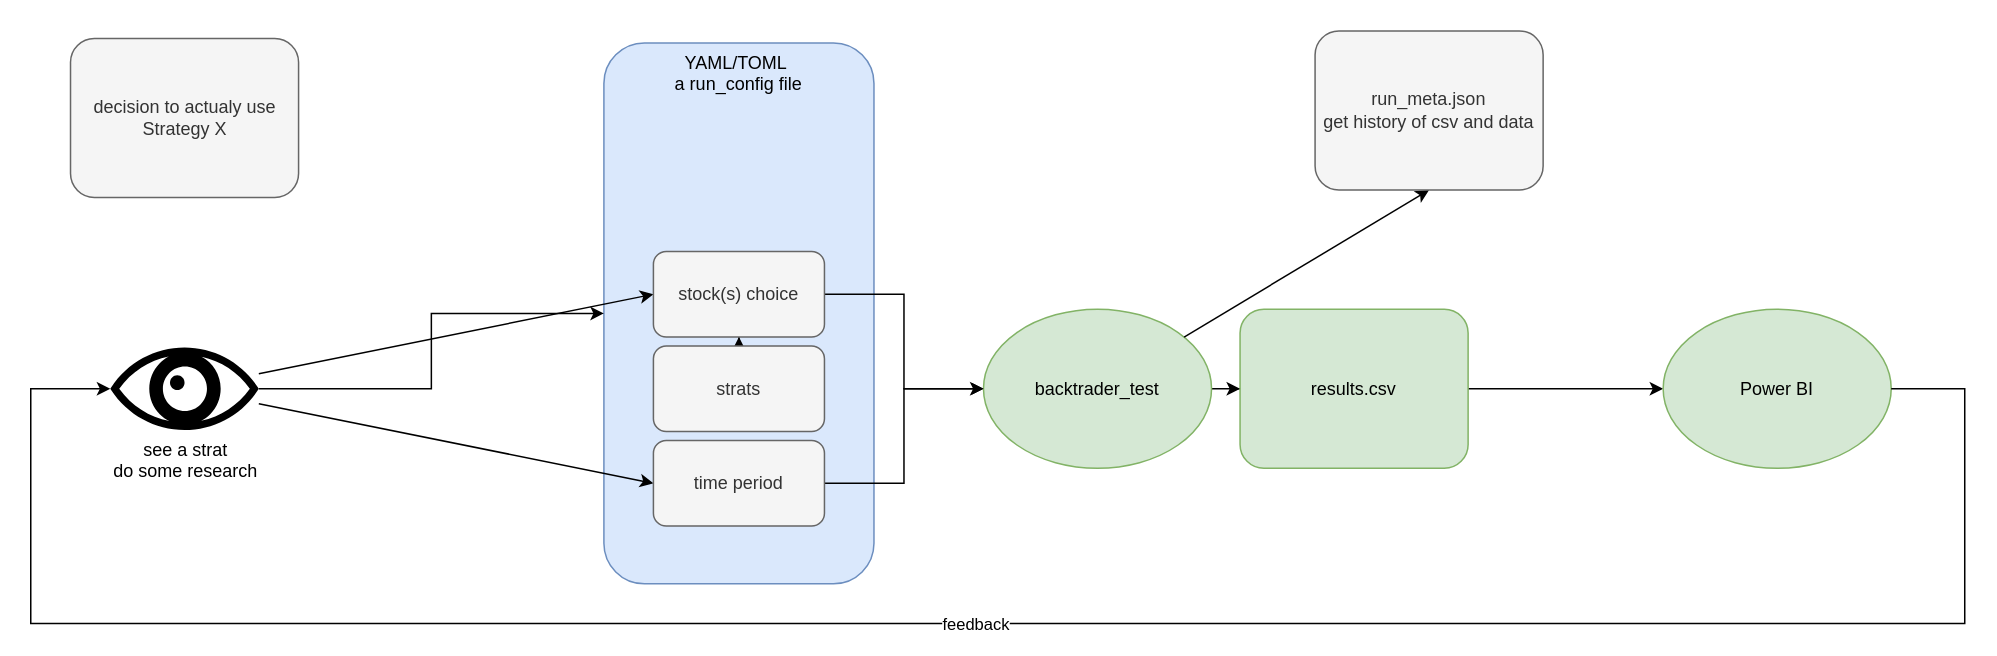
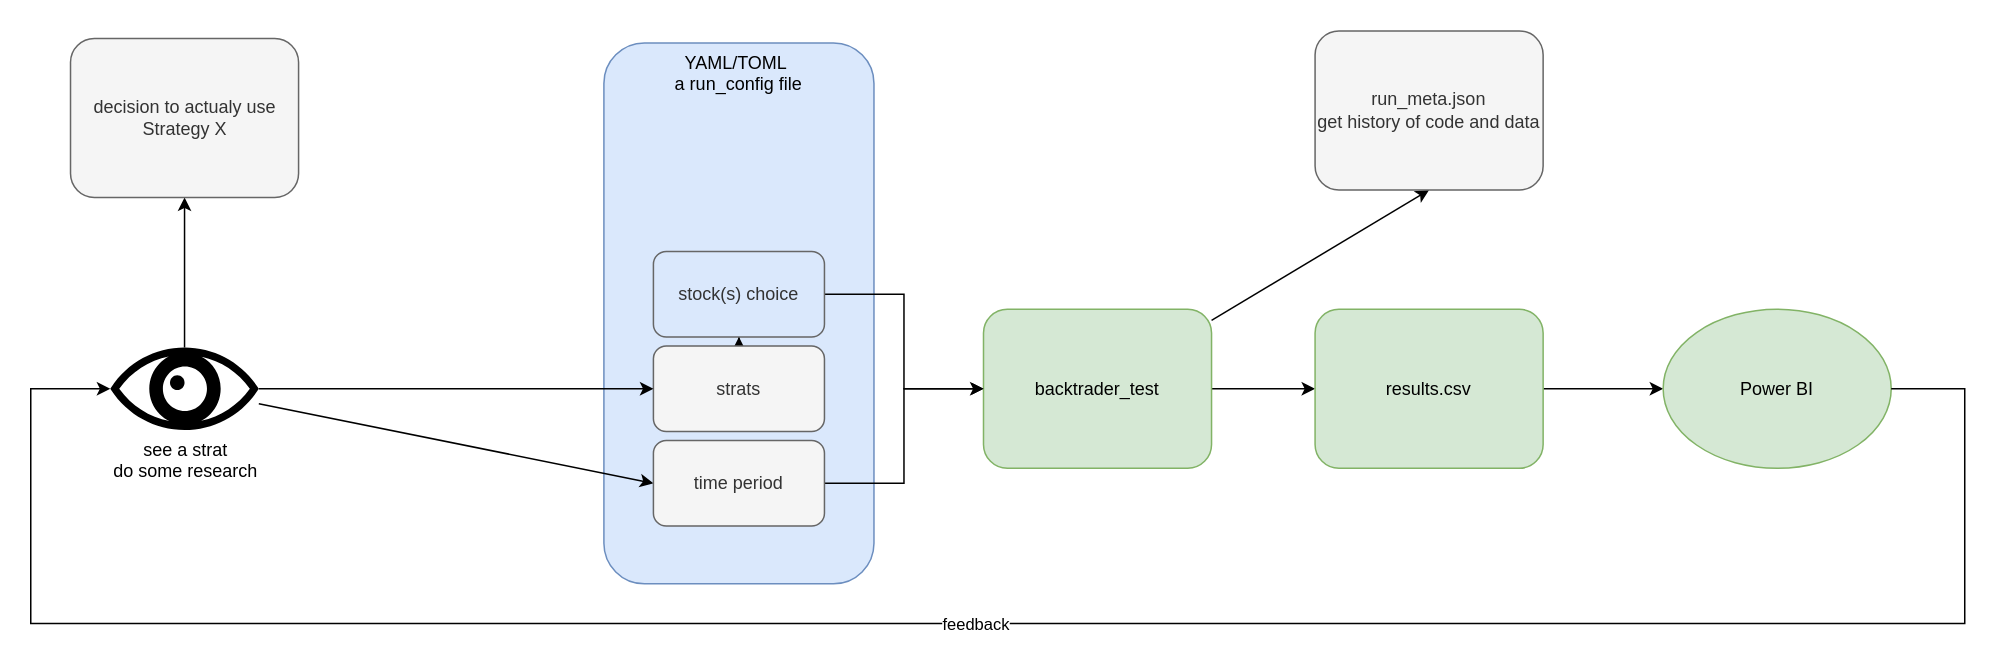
node "run_meta.json get history of csv and data": label "run_meta.json get history of csv and data" -> "run_meta.json get history of code and data"
node "stock(s) choice": fillcolor #f5f5f5 -> #dae8fc
edge "see a strat do some research" -> "YAML/TOML a run_config file": now "see a strat do some research" -> "decision to actualy use Strategy X"
edge "see a strat do some research" -> "stock(s) choice": removed
edge "see a strat do some research" -> "strats": added
node "backtrader_test": shape ellipse -> rounded rectangle
node "results.csv": moved (1354, 389) -> (1429, 389)
